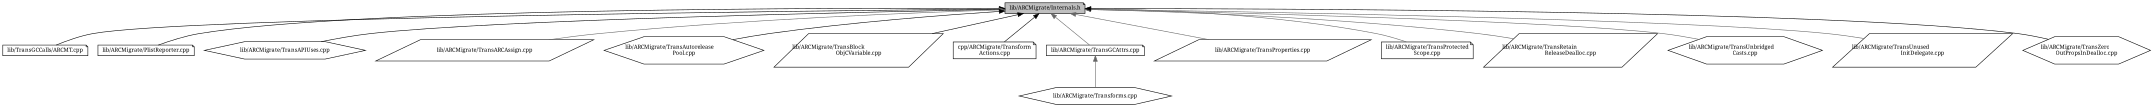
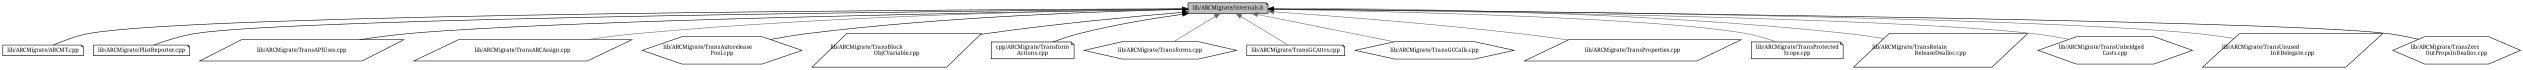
node "lib/TransGCCalls/ARCMT.cpp": label "lib/TransGCCalls/ARCMT.cpp" -> "lib/ARCMigrate/ARCMT.cpp"
node "lib/ARCMigrate/TransAPIUses.cpp": shape hexagon -> parallelogram
node "lib/ARCMigrate/TransGCCalls.cpp": added
edge "lib/ARCMigrate/Transforms.cpp" -> "lib/ARCMigrate/TransGCAttrs.cpp": now "lib/ARCMigrate/Transforms.cpp" -> "lib/ARCMigrate/Internals.h"
